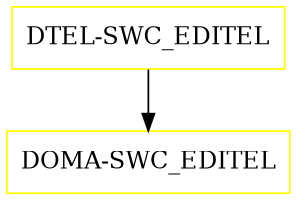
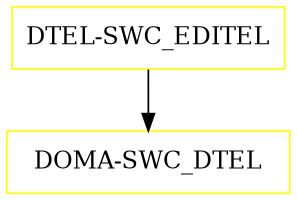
node "DOMA-SWC_EDITEL": label "DOMA-SWC_EDITEL" -> "DOMA-SWC_DTEL"
